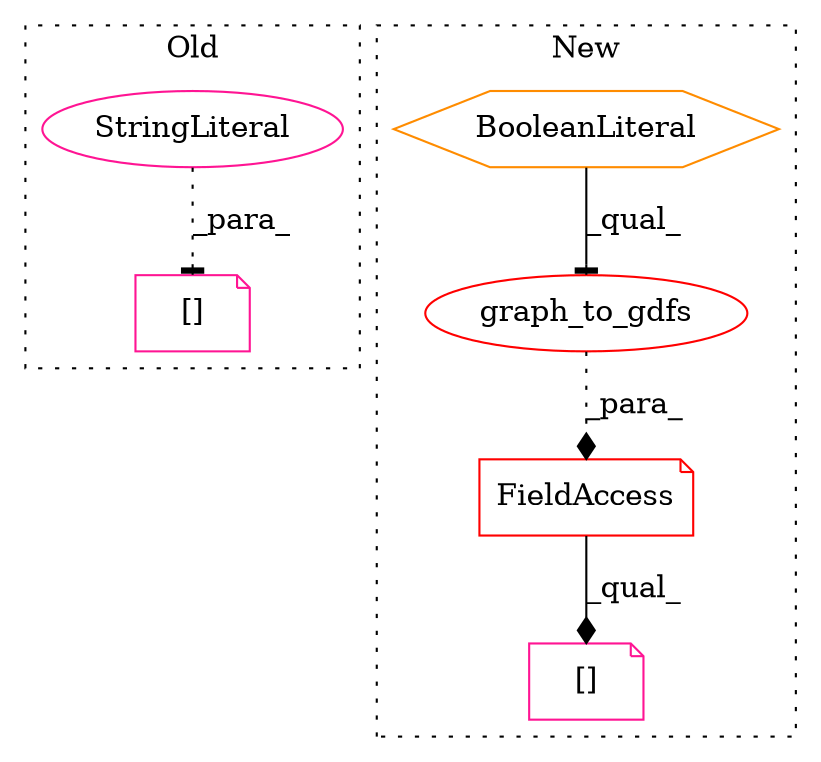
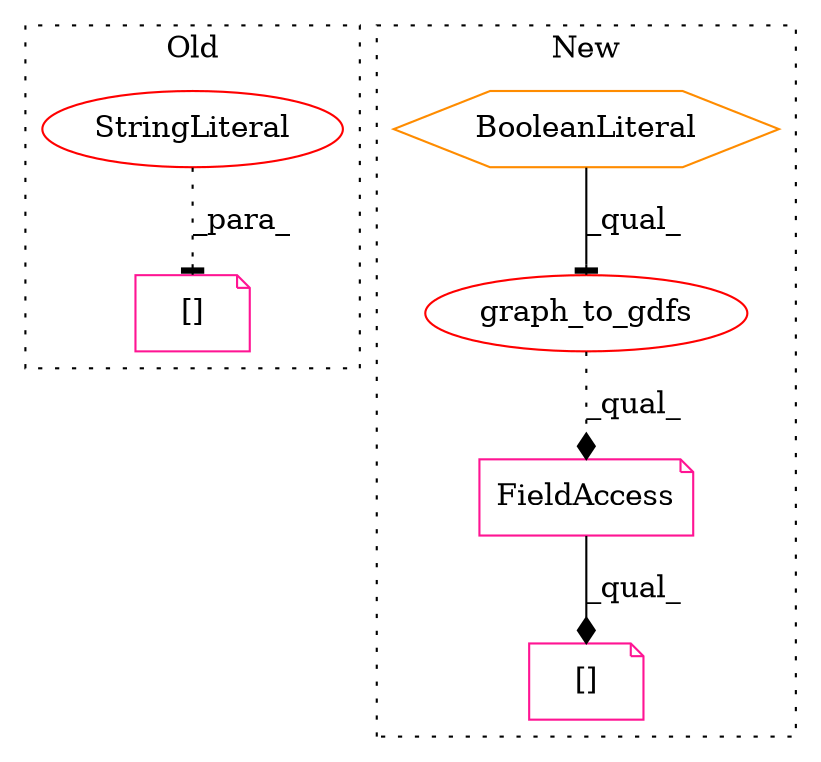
node "StringLiteral": color deeppink -> red
edge "graph_to_gdfs" -> "FieldAccess": label "_para_" -> "_qual_"
node "FieldAccess": color red -> deeppink
